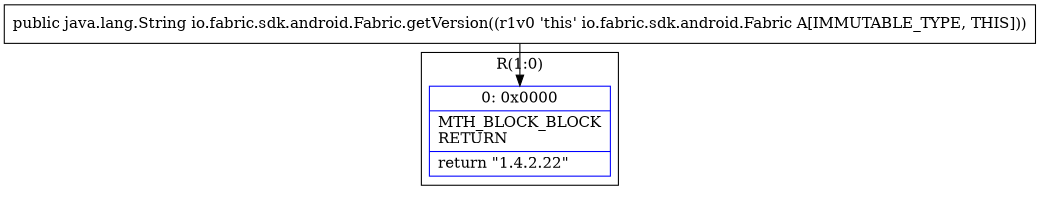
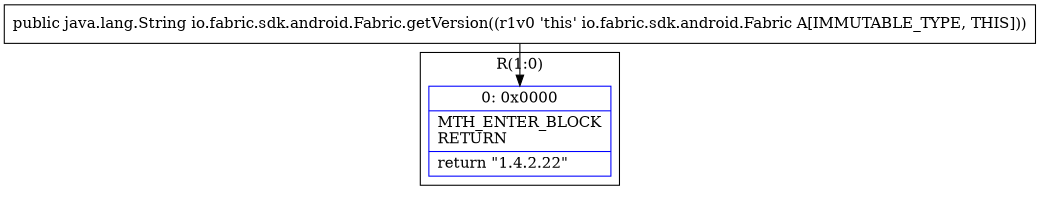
node "0: 0x0000": text "MTH_BLOCK_BLOCK" -> "MTH_ENTER_BLOCK"
